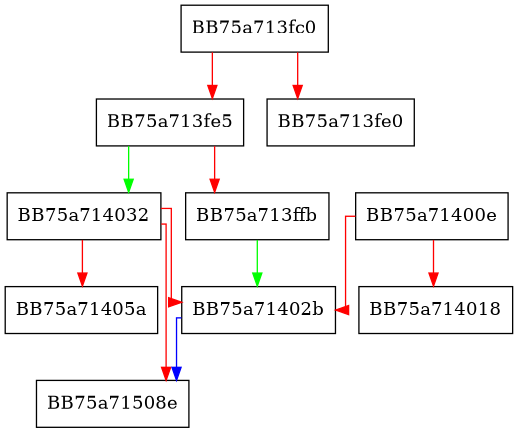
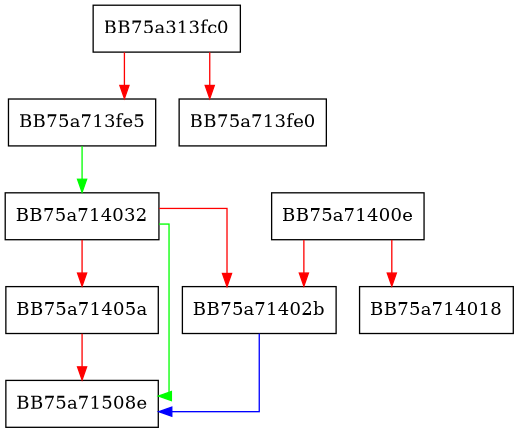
node "BB75a713fc0": label "BB75a713fc0" -> "BB75a313fc0"
node "BB75a713ffb": removed
edge "BB75a714032" -> "BB75a71508e": color red -> green
edge "BB75a71405a" -> "BB75a71508e": added
